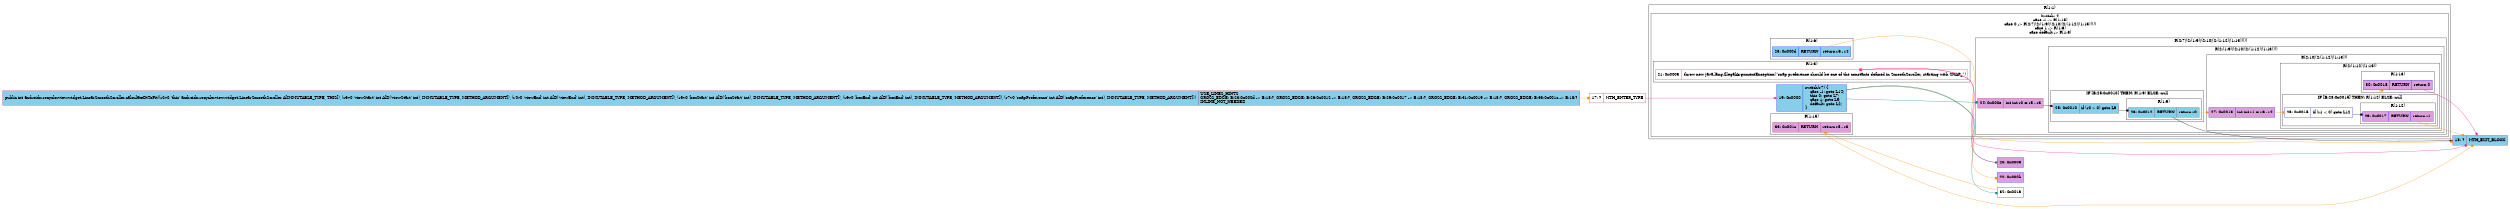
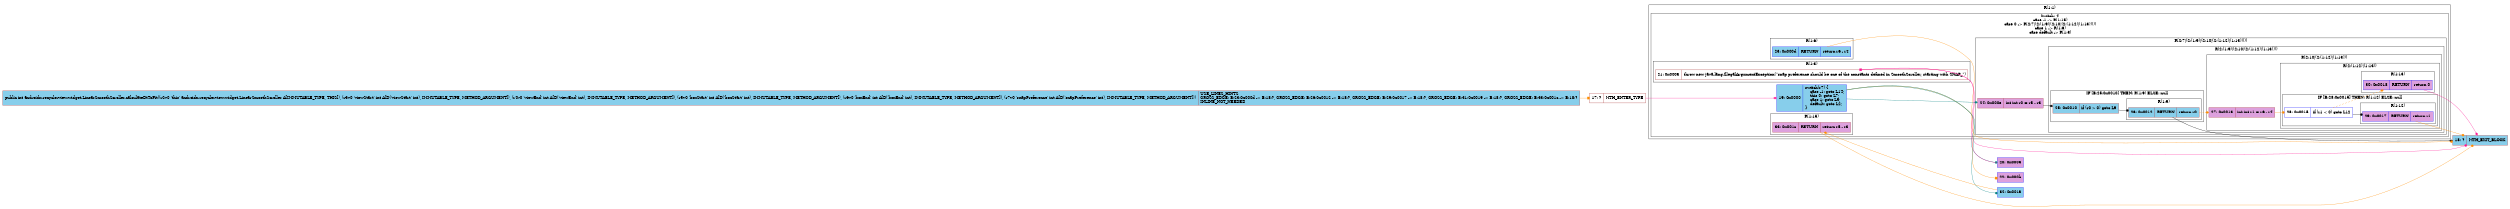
edge "19: 0x0000" -> "24: 0x000e": arrowhead box -> diamond
node "27: 0x0013": color blue -> brown
node "32: 0x001a": fillcolor white -> skyblue
